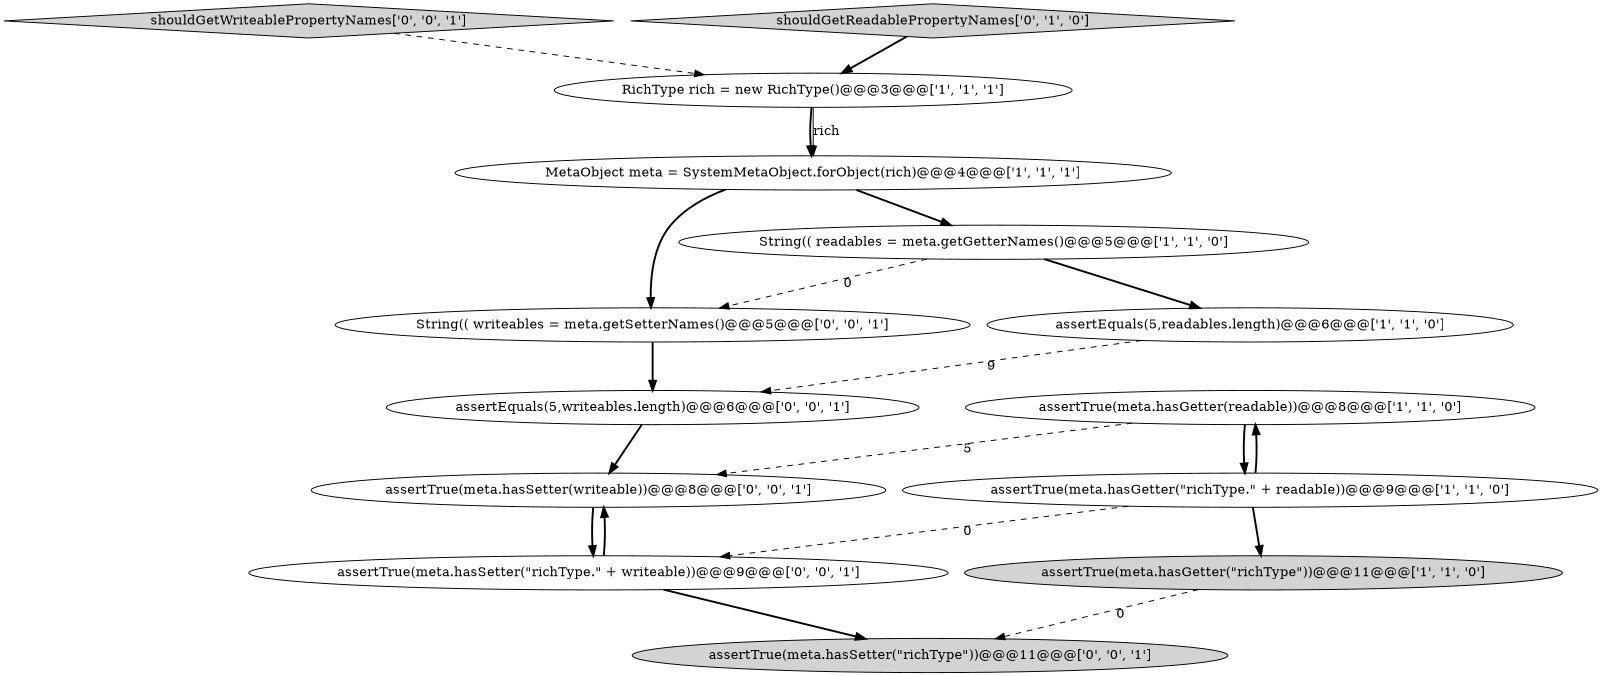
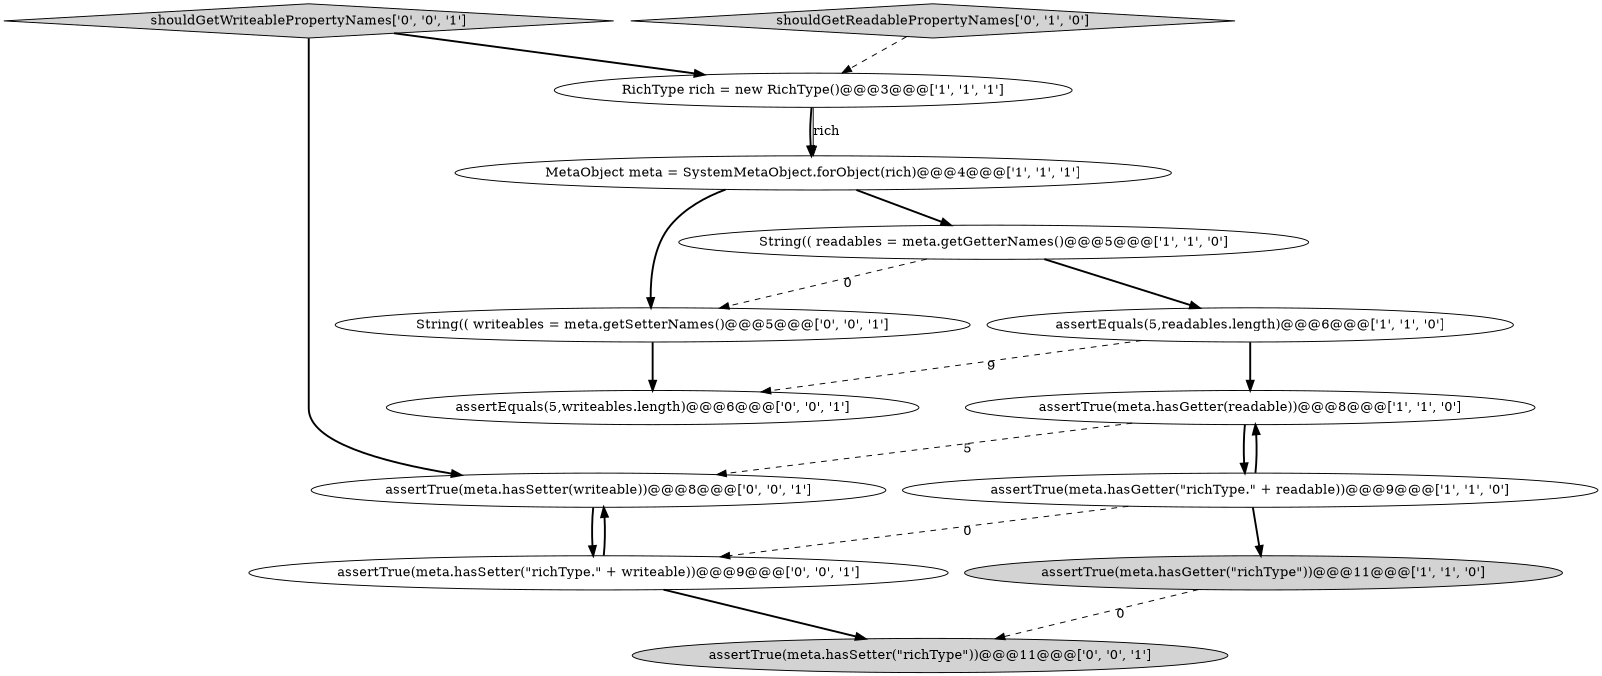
edge "shouldGetWriteablePropertyNames['0', '0', '1']" -> "RichType rich = new RichType()@@@3@@@['1', '1', '1']": style dashed -> bold
edge "shouldGetReadablePropertyNames['0', '1', '0']" -> "RichType rich = new RichType()@@@3@@@['1', '1', '1']": style bold -> dashed
edge "assertEquals(5,readables.length)@@@6@@@['1', '1', '0']" -> "assertTrue(meta.hasGetter(readable))@@@8@@@['1', '1', '0']": added
edge "assertEquals(5,writeables.length)@@@6@@@['0', '0', '1']" -> "assertTrue(meta.hasSetter(writeable))@@@8@@@['0', '0', '1']": now "shouldGetWriteablePropertyNames['0', '0', '1']" -> "assertTrue(meta.hasSetter(writeable))@@@8@@@['0', '0', '1']"
